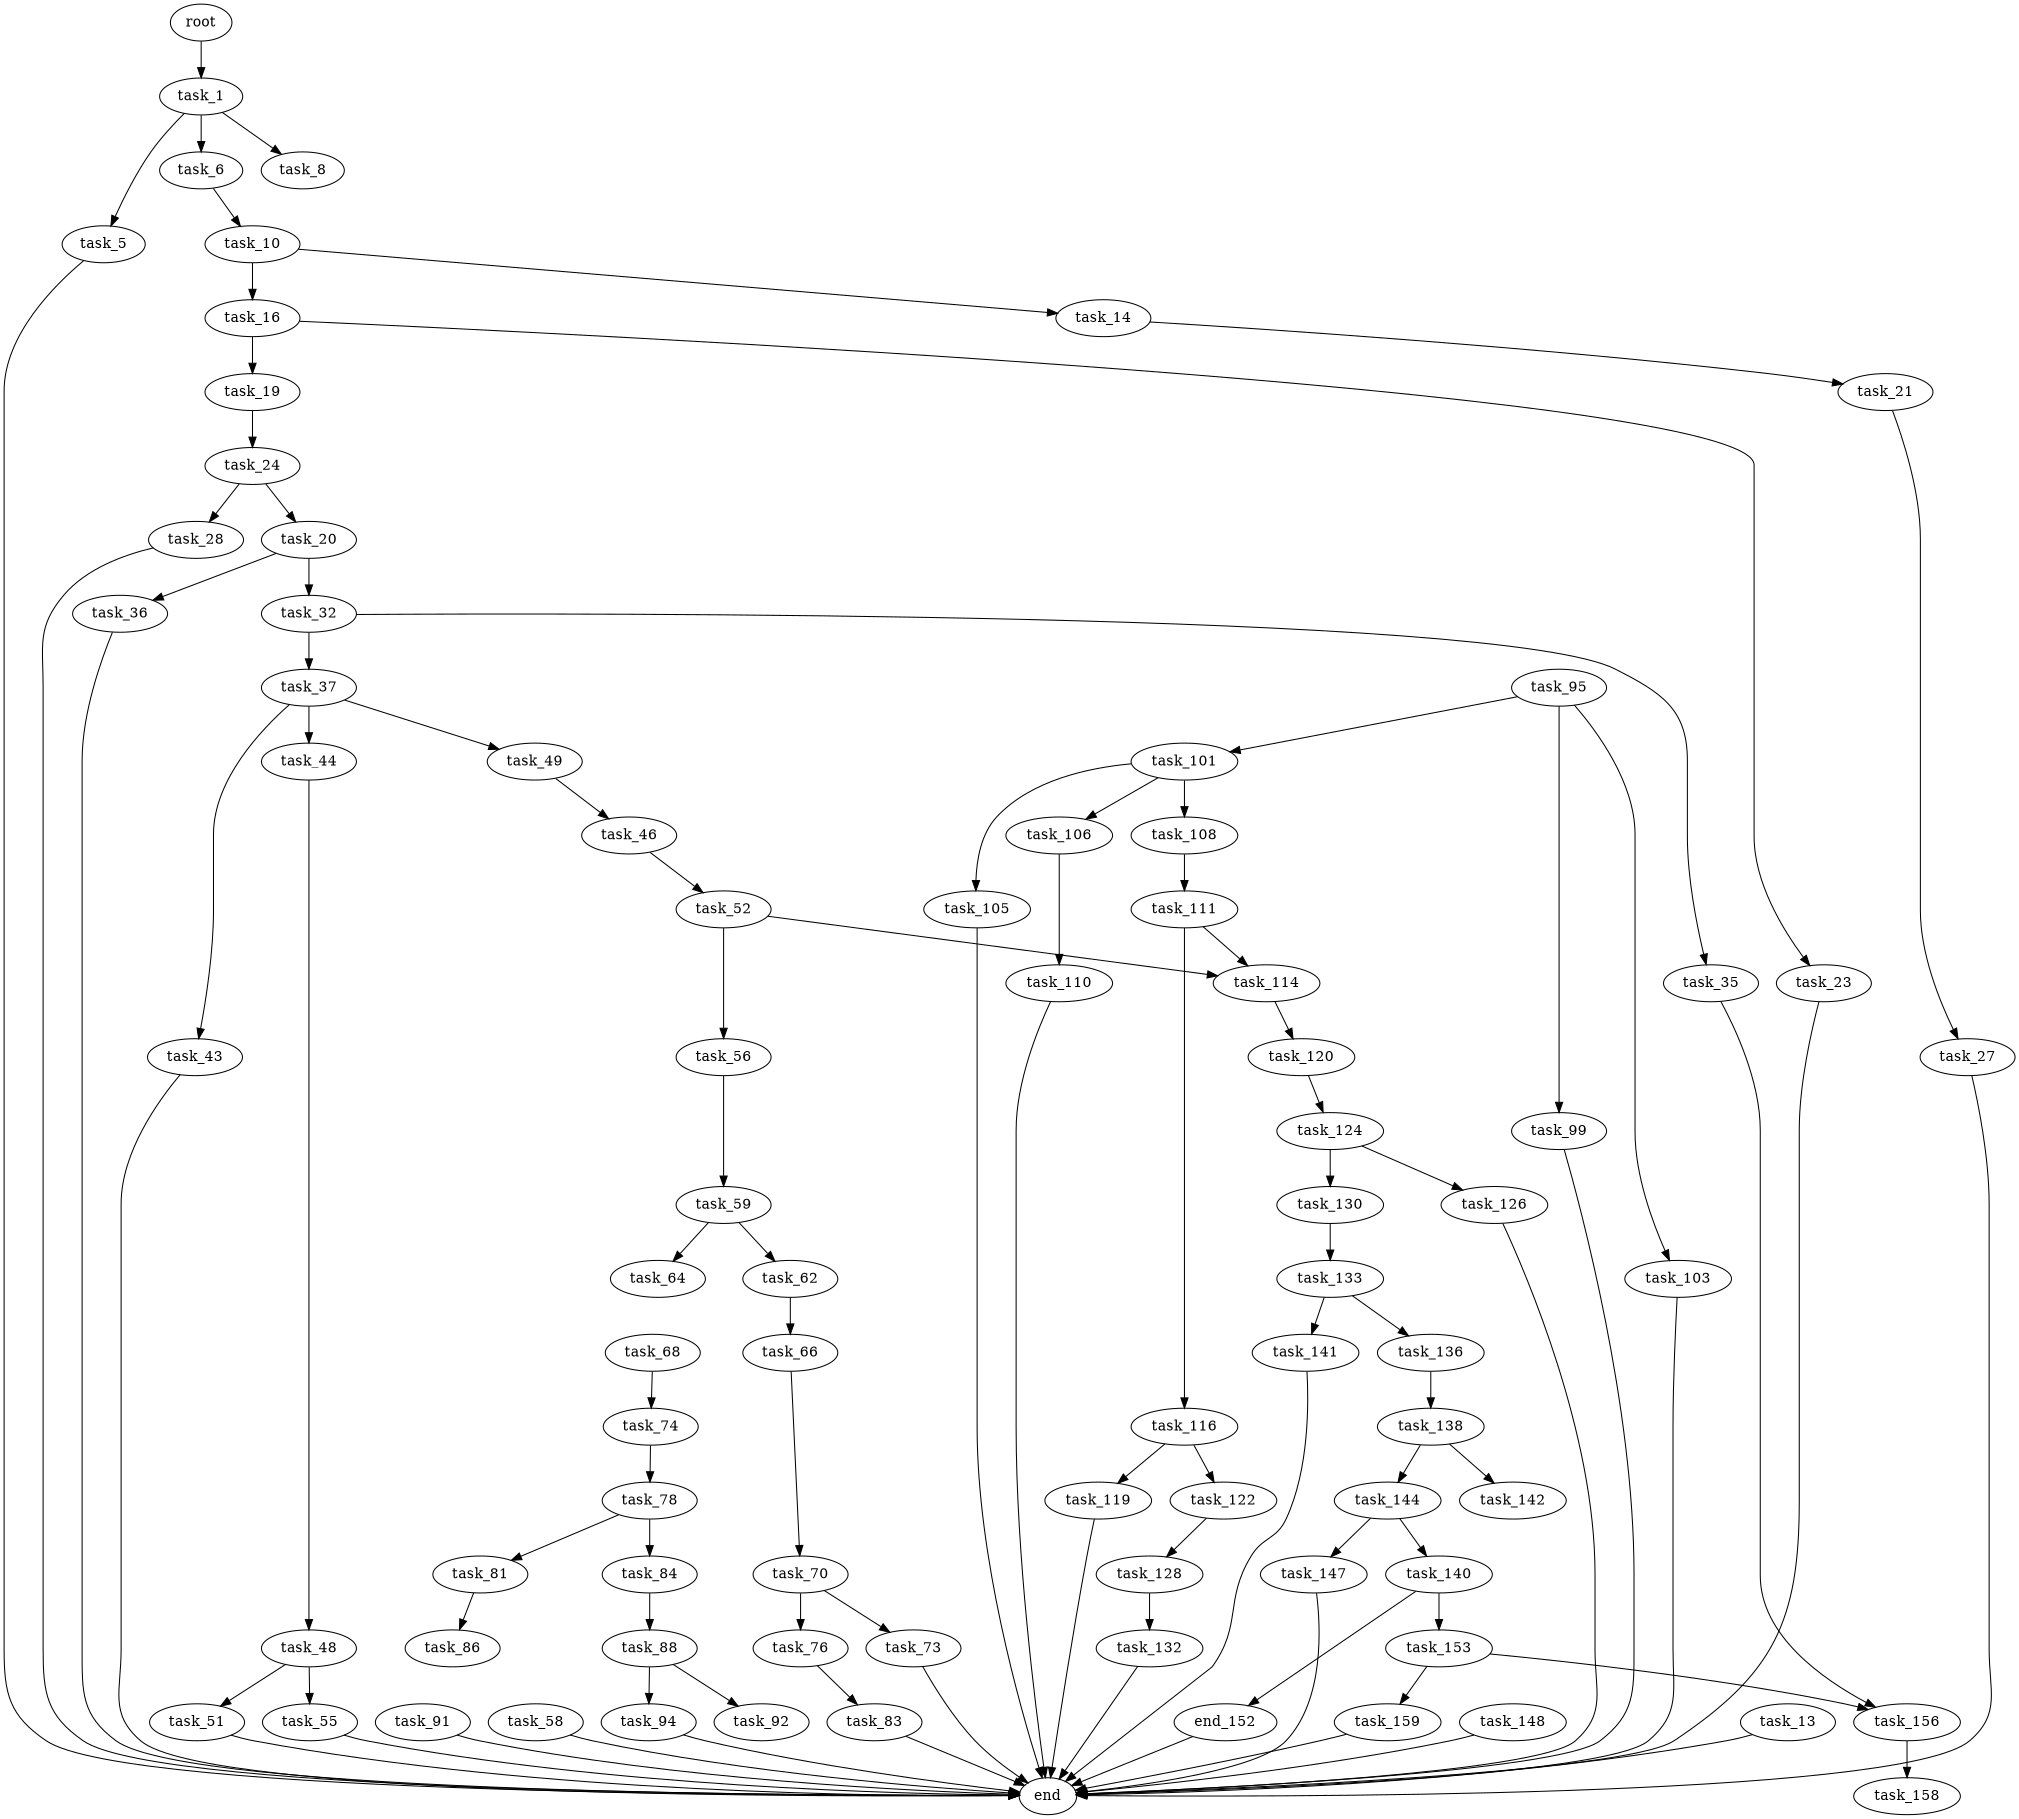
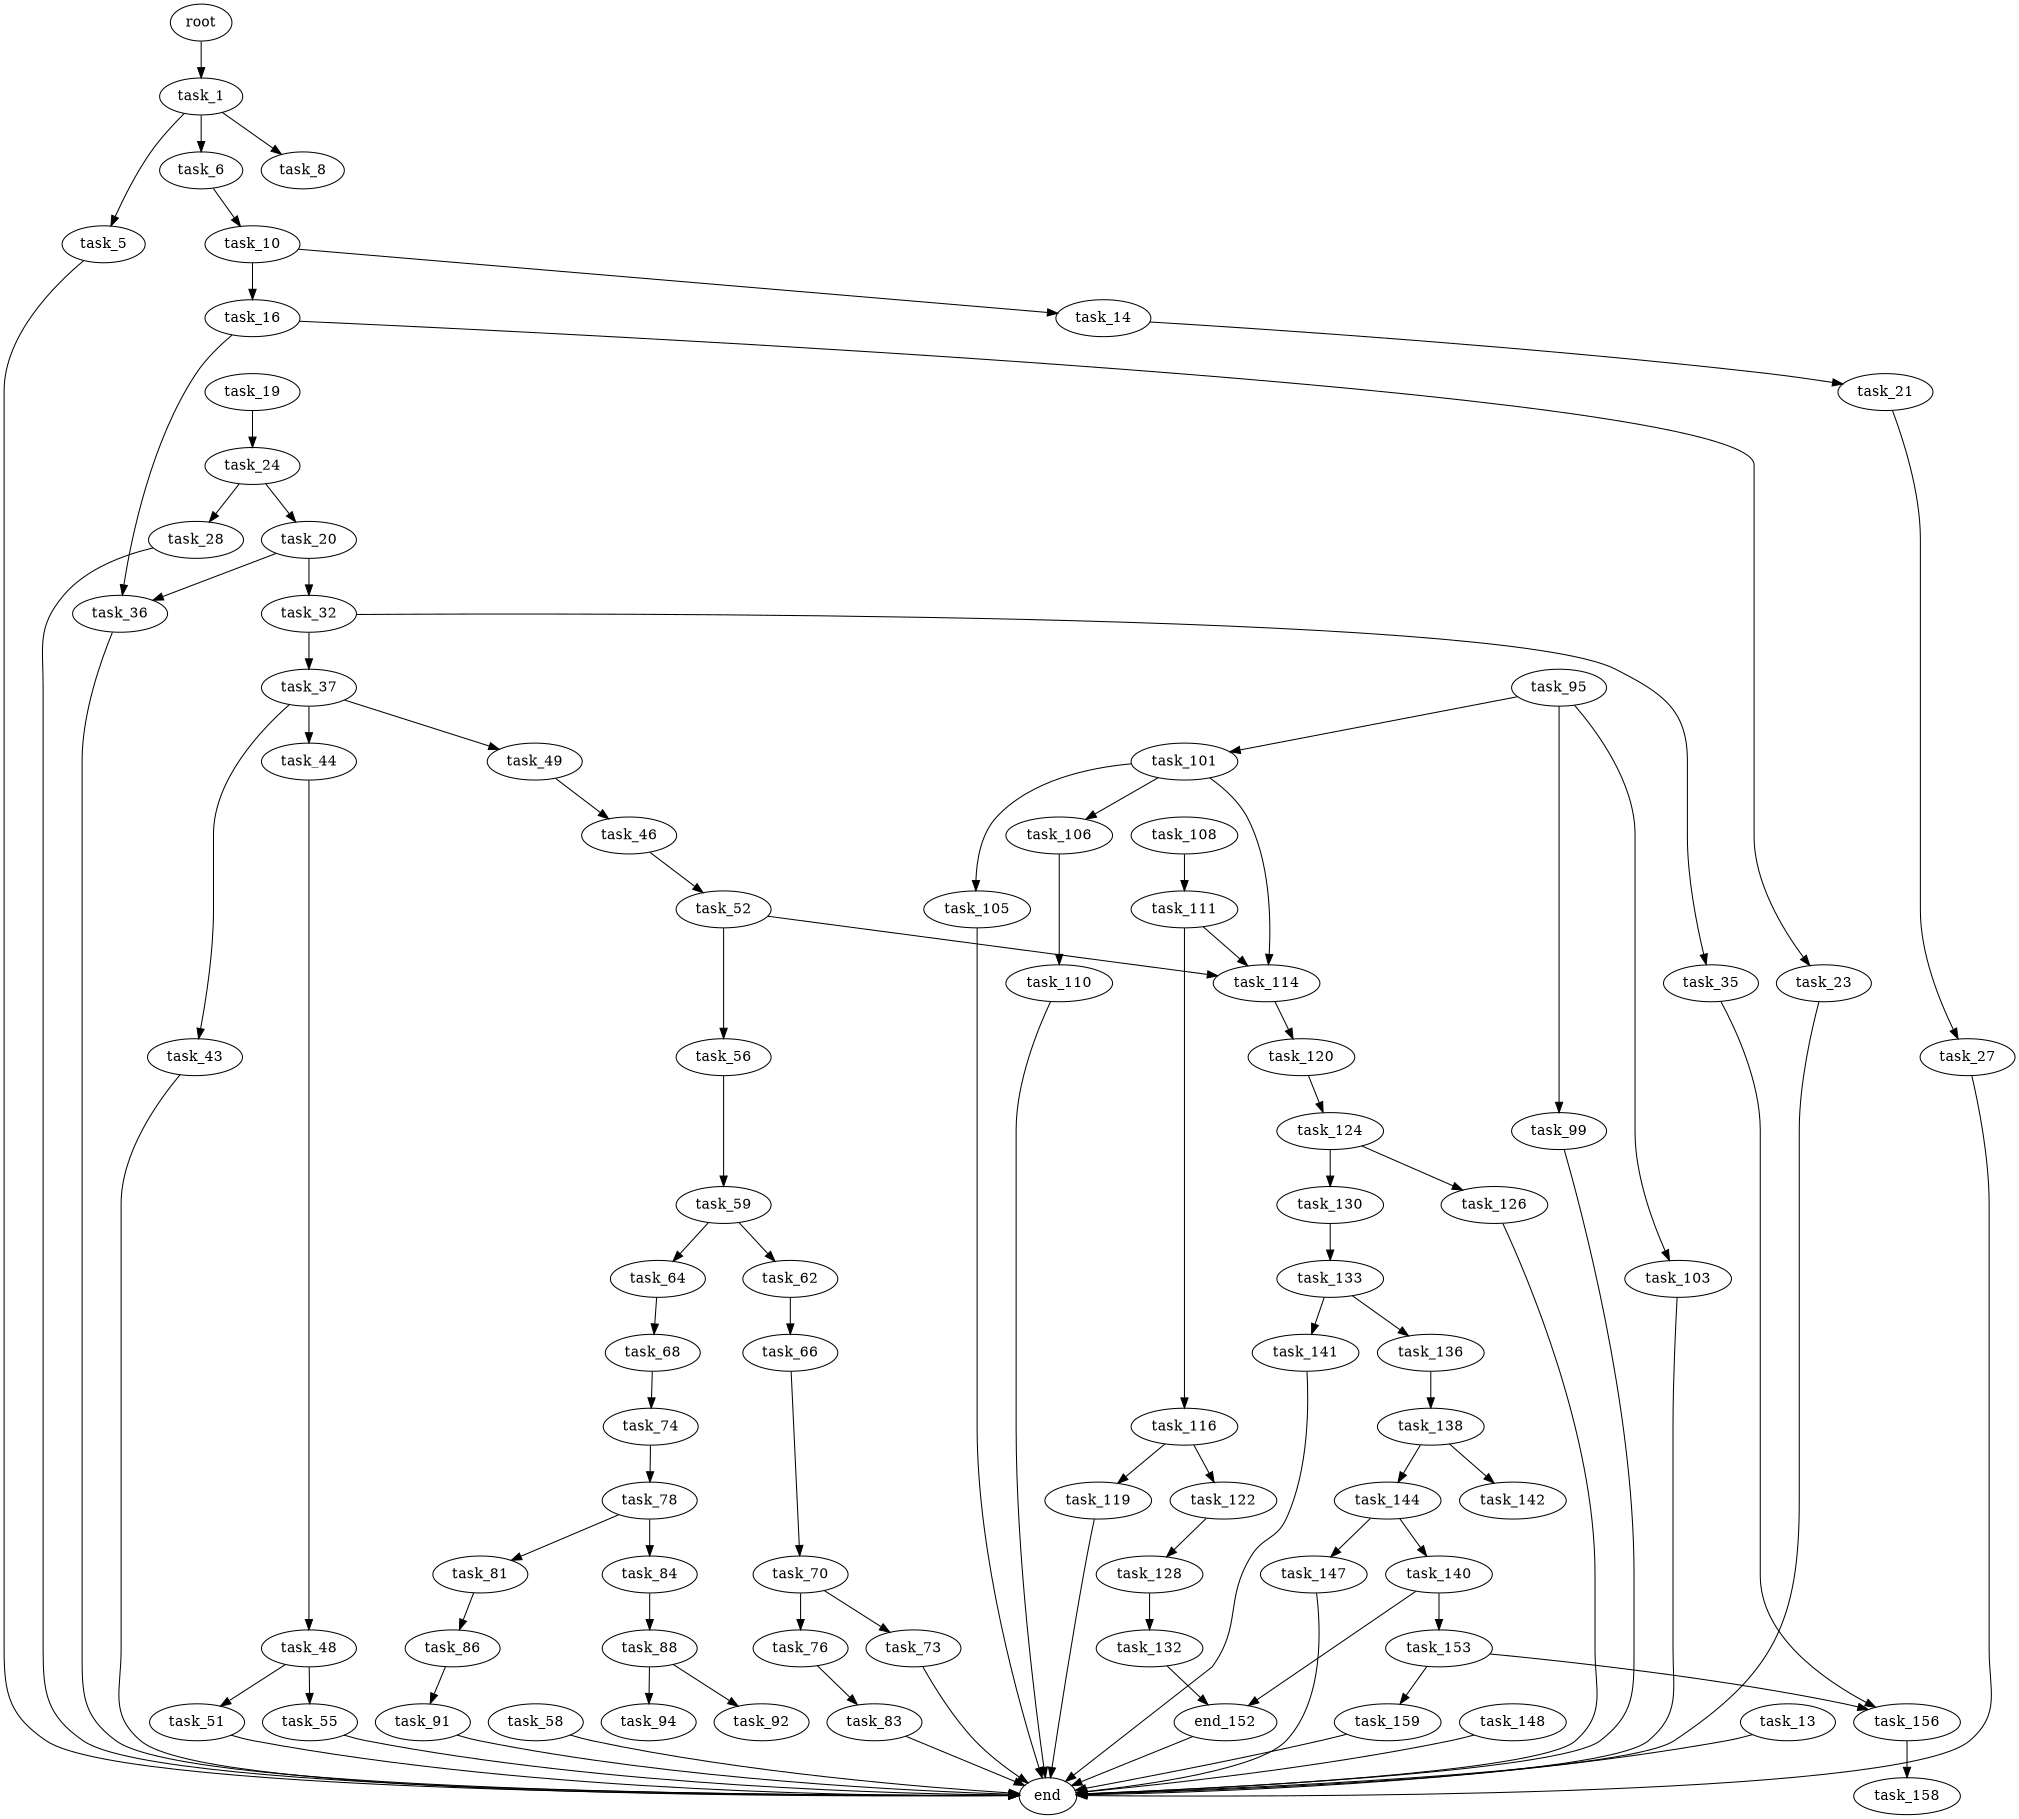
edge "task_16" -> "task_19": now "task_16" -> "task_36"
edge "task_101" -> "task_108": now "task_101" -> "task_114"
edge "task_64" -> "task_68": added
edge "task_86" -> "task_91": added
edge "task_132" -> "end": now "task_132" -> "end_152"
edge "task_94" -> "end": removed
